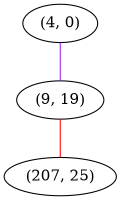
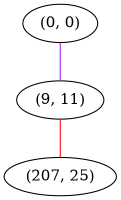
node "(4, 0)": label "(4, 0)" -> "(0, 0)"
node "(9, 19)": label "(9, 19)" -> "(9, 11)"
